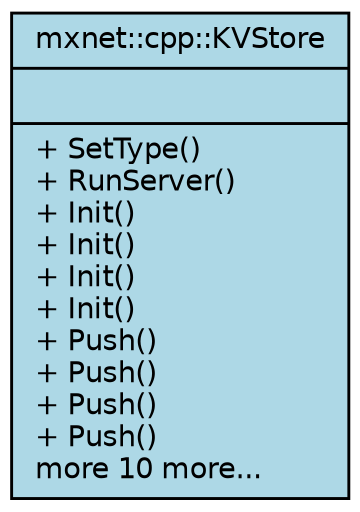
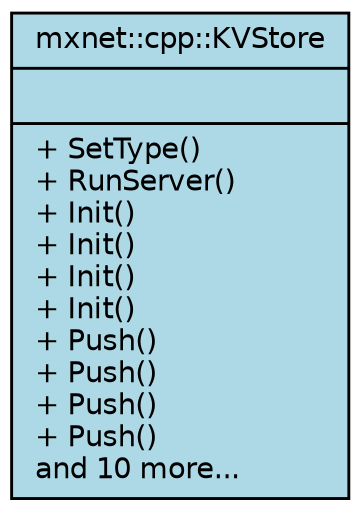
node "mxnet::cpp::KVStore": text "more 10 more..." -> "and 10 more..."
